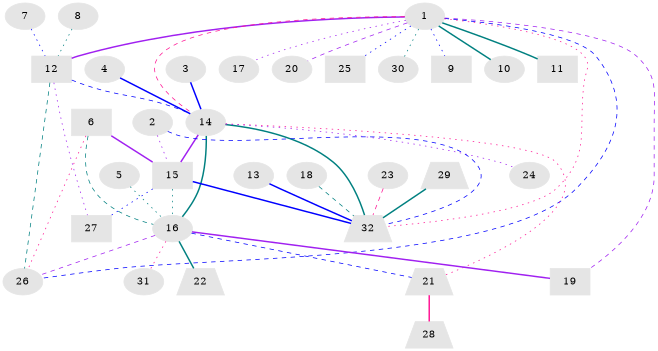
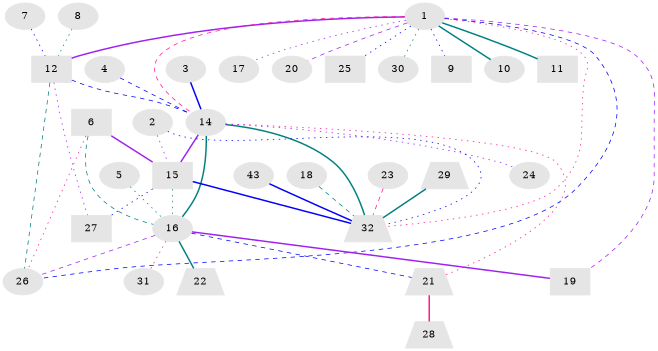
edge "4" -- "14": style bold -> dashed
edge "2" -- "32": style dashed -> dotted
node "13": label "13" -> "43"
